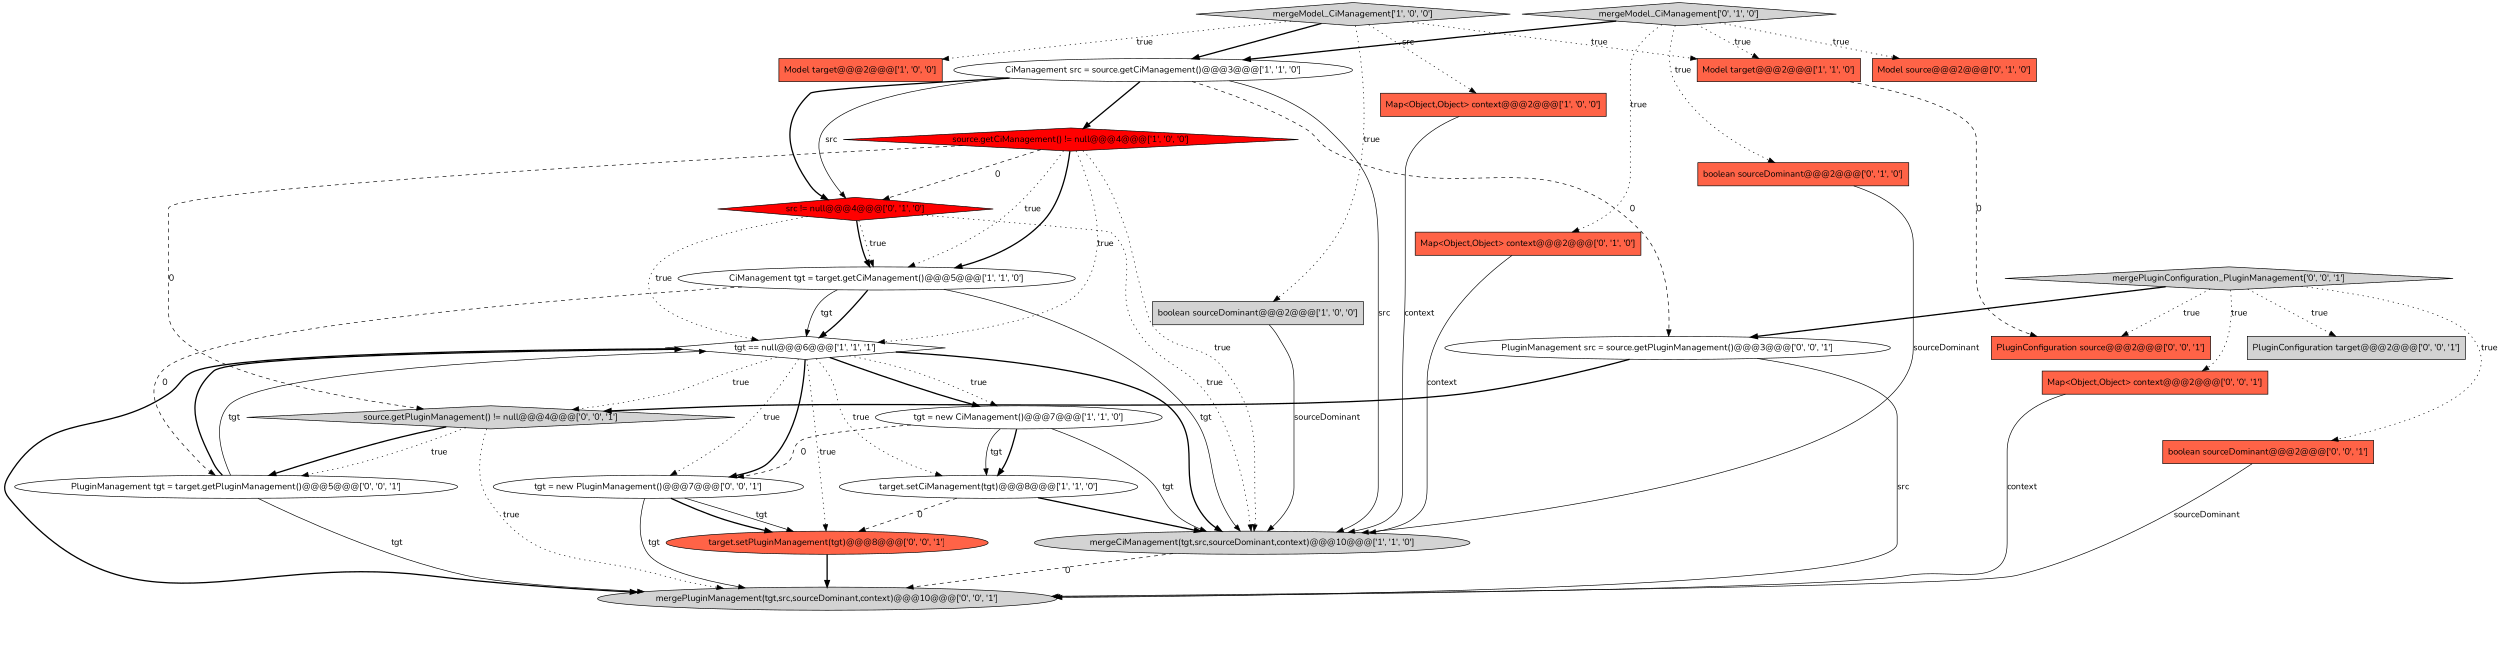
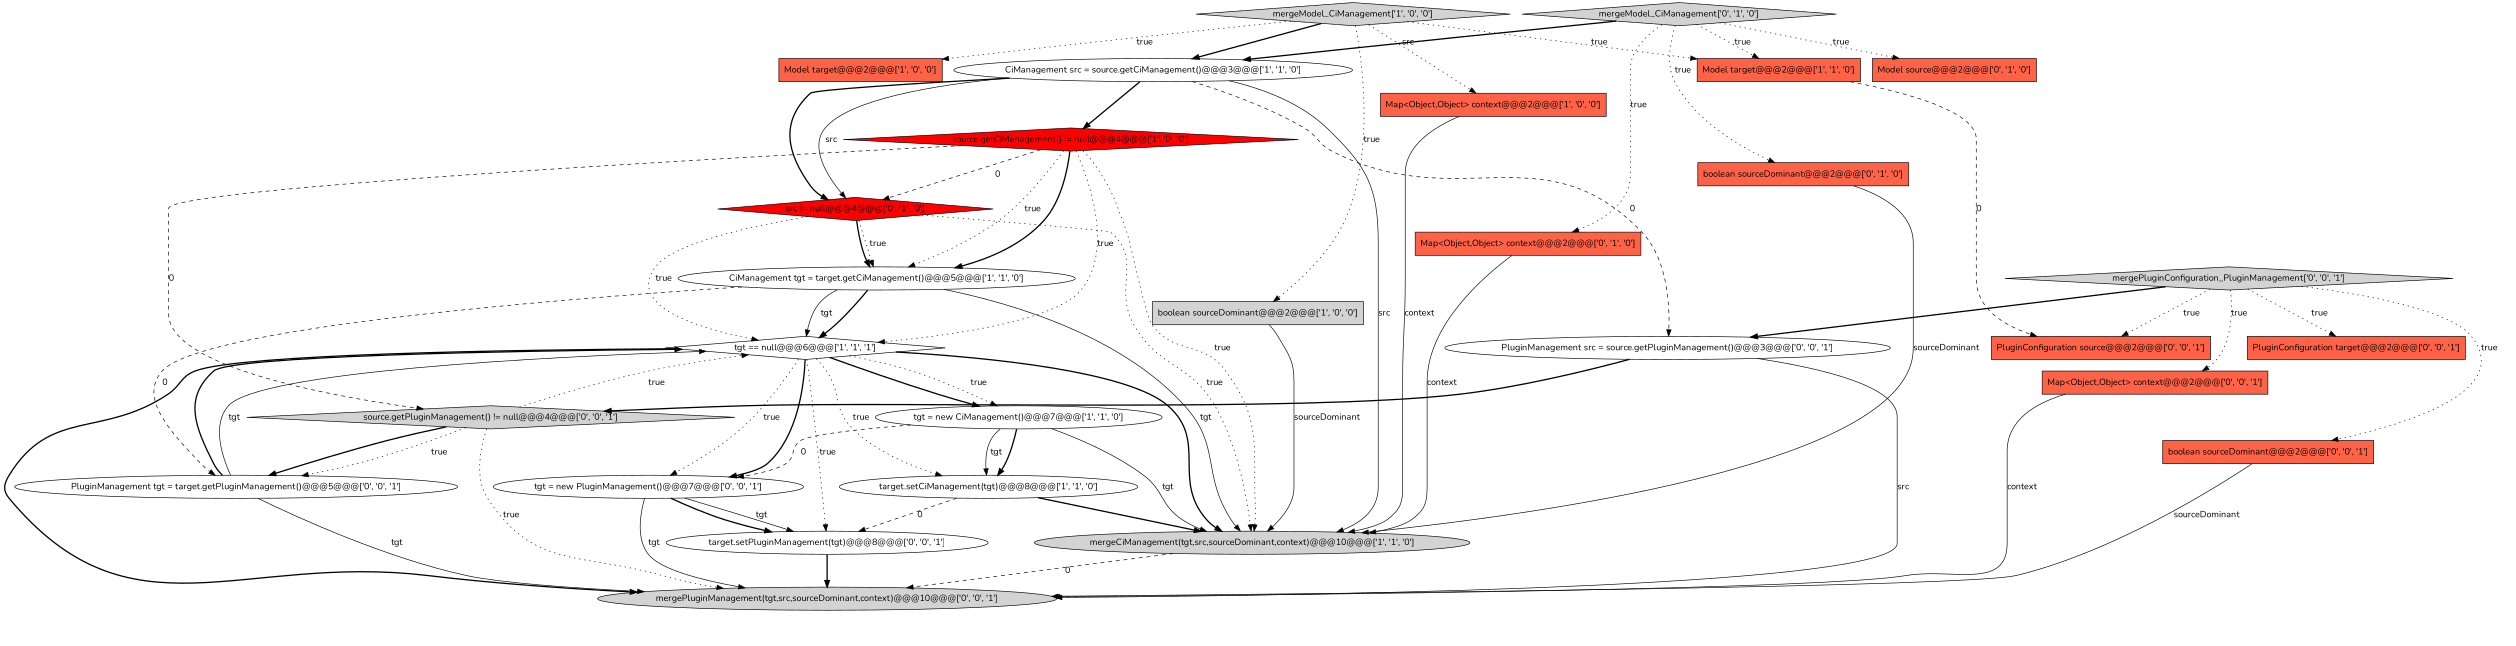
node "PluginConfiguration target@@@2@@@['0', '0', '1']": fillcolor lightgray -> tomato
edge "tgt == null@@@6@@@['1', '1', '1']" -> "source.getPluginManagement() != null@@@4@@@['0', '0', '1']": reversed
node "target.setPluginManagement(tgt)@@@8@@@['0', '0', '1']": fillcolor tomato -> white
